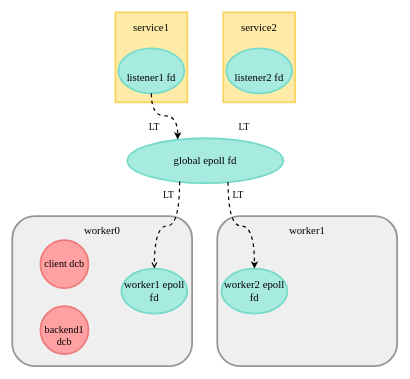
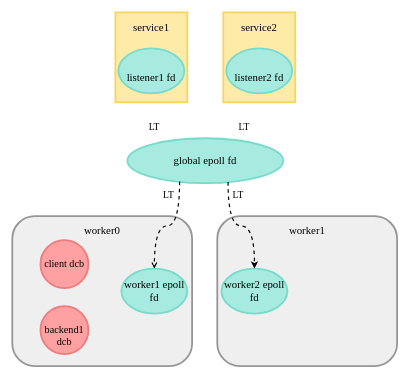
edge "listener1 fd" -> "global epoll fd": removed
